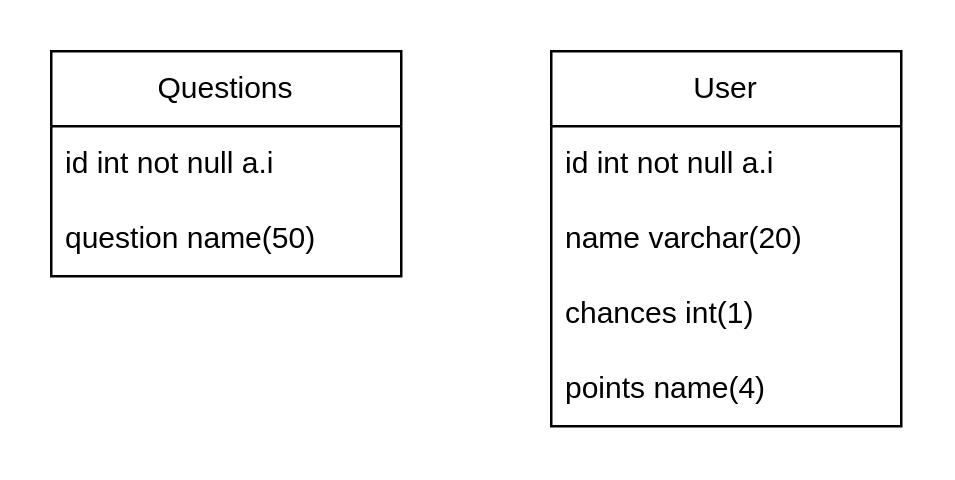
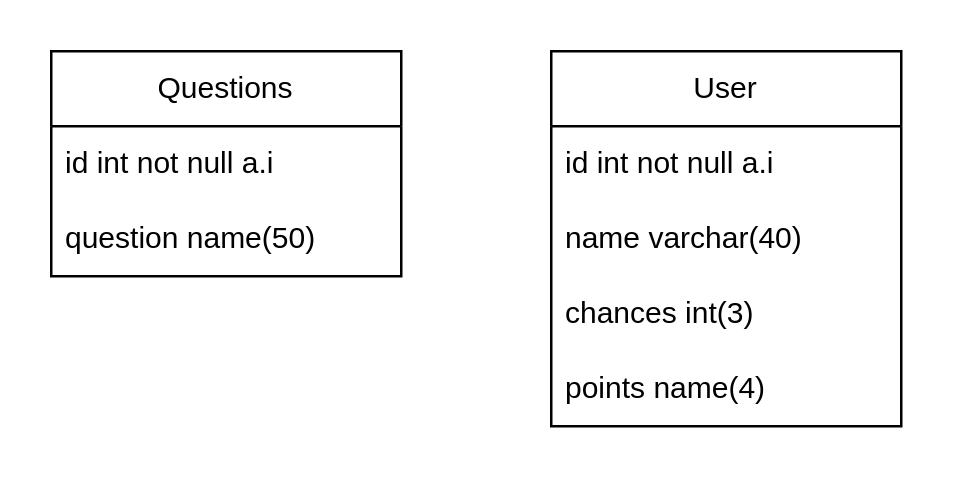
node "name varchar(20)": label "name varchar(20)" -> "name varchar(40)"
node "chances int(1)": label "chances int(1)" -> "chances int(3)"
